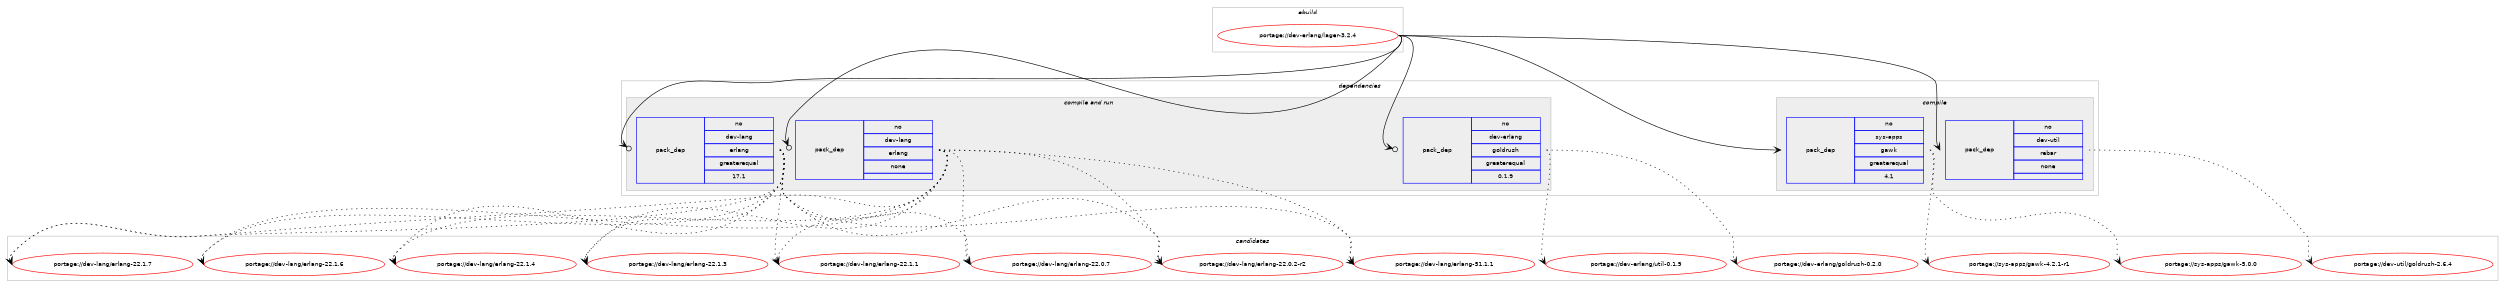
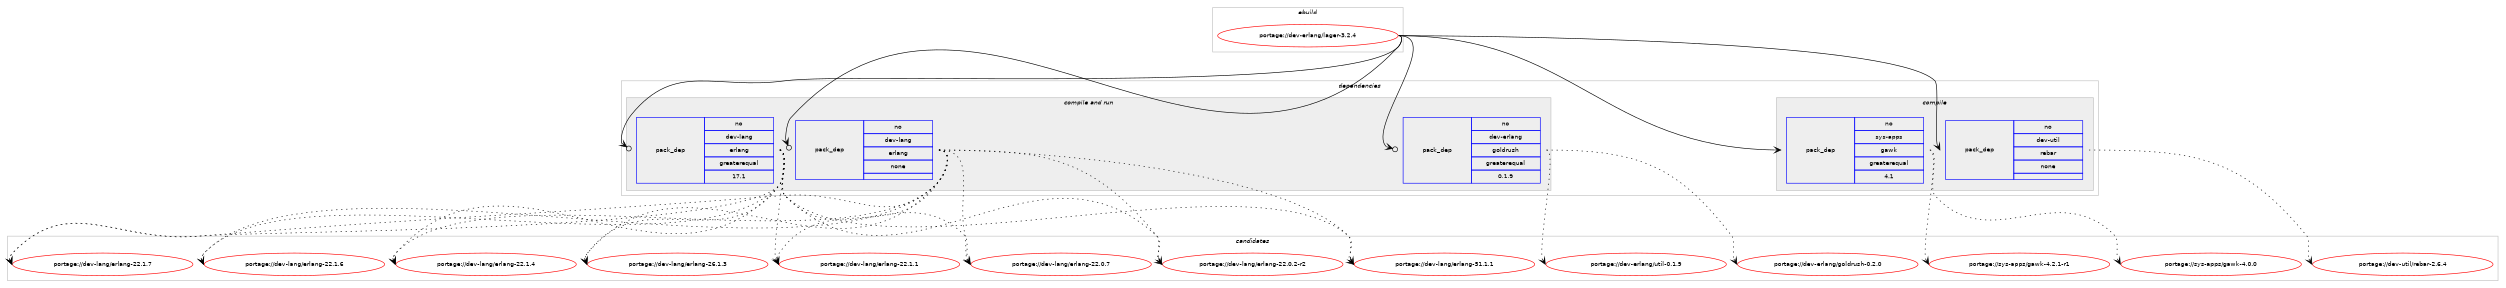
node "portage://dev-lang/erlang-22.1.3": label "portage://dev-lang/erlang-22.1.3" -> "portage://dev-lang/erlang-26.1.3"
node "portage://sys-apps/gawk-5.0.0": label "portage://sys-apps/gawk-5.0.0" -> "portage://sys-apps/gawk-4.0.0"
node "portage://dev-util/goldrush-2.6.4": label "portage://dev-util/goldrush-2.6.4" -> "portage://dev-util/rebar-2.6.4"
